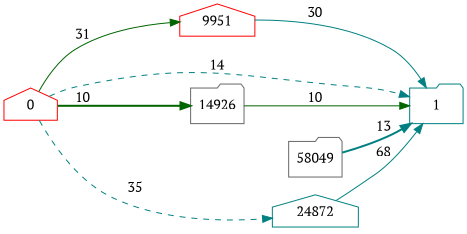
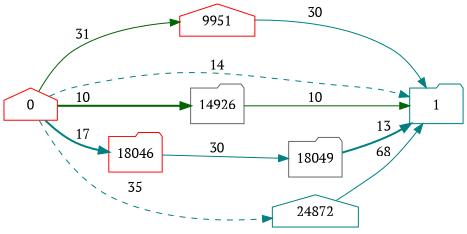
node "18046": added
node "58049": label "58049" -> "18049"
